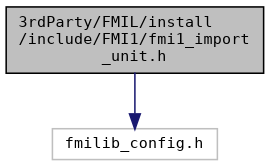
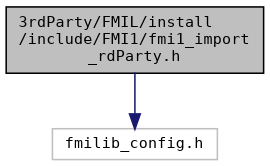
node "3rdParty/FMIL/install /include/FMI1/fmi1_import _unit.h": label "3rdParty/FMIL/install /include/FMI1/fmi1_import _unit.h" -> "3rdParty/FMIL/install /include/FMI1/fmi1_import _rdParty.h"
